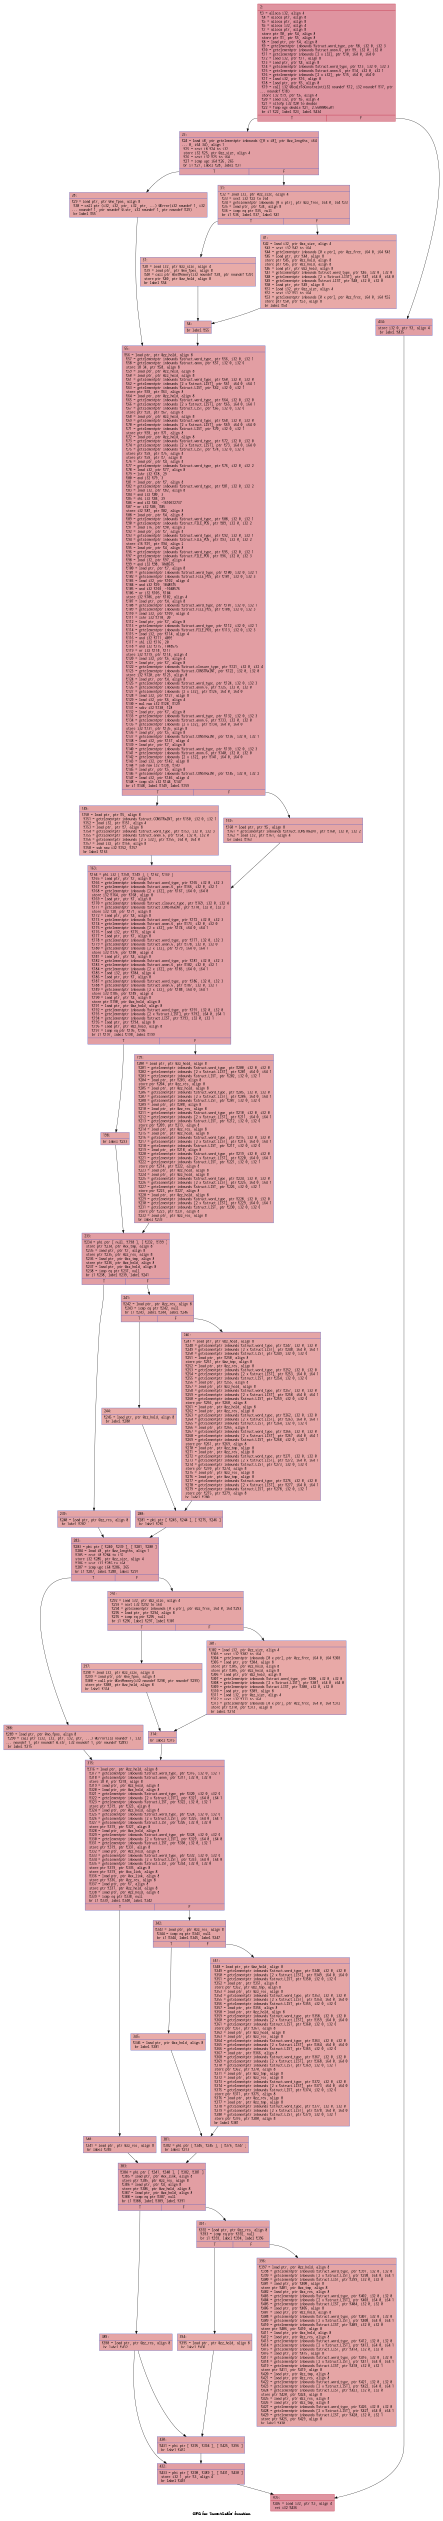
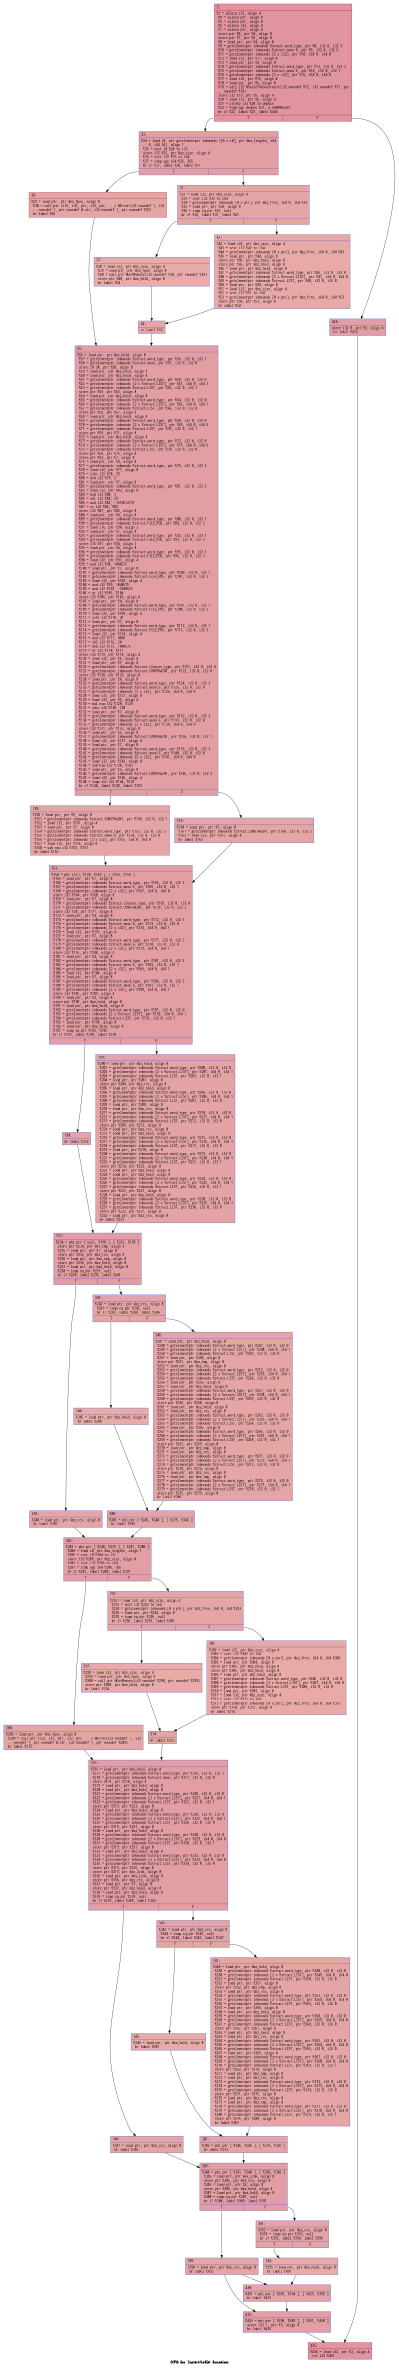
node "28:": color #3d50c3ff -> #b70d28ff
node "396:": removed
